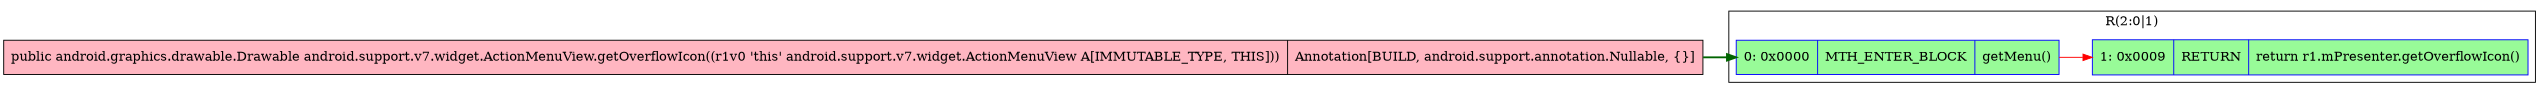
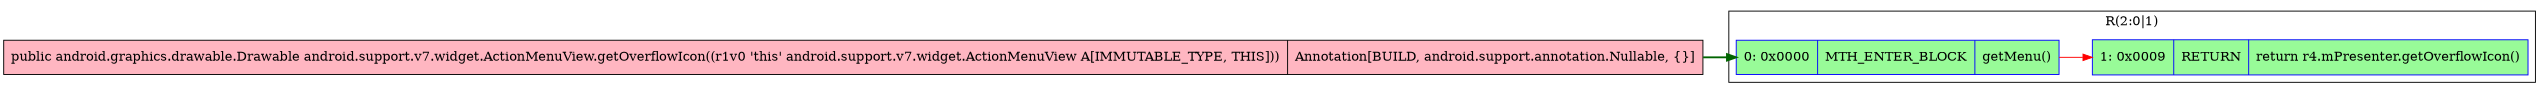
node "1: 0x0009": text "return r1.mPresenter.getOverflowIcon()" -> "return r4.mPresenter.getOverflowIcon()"
